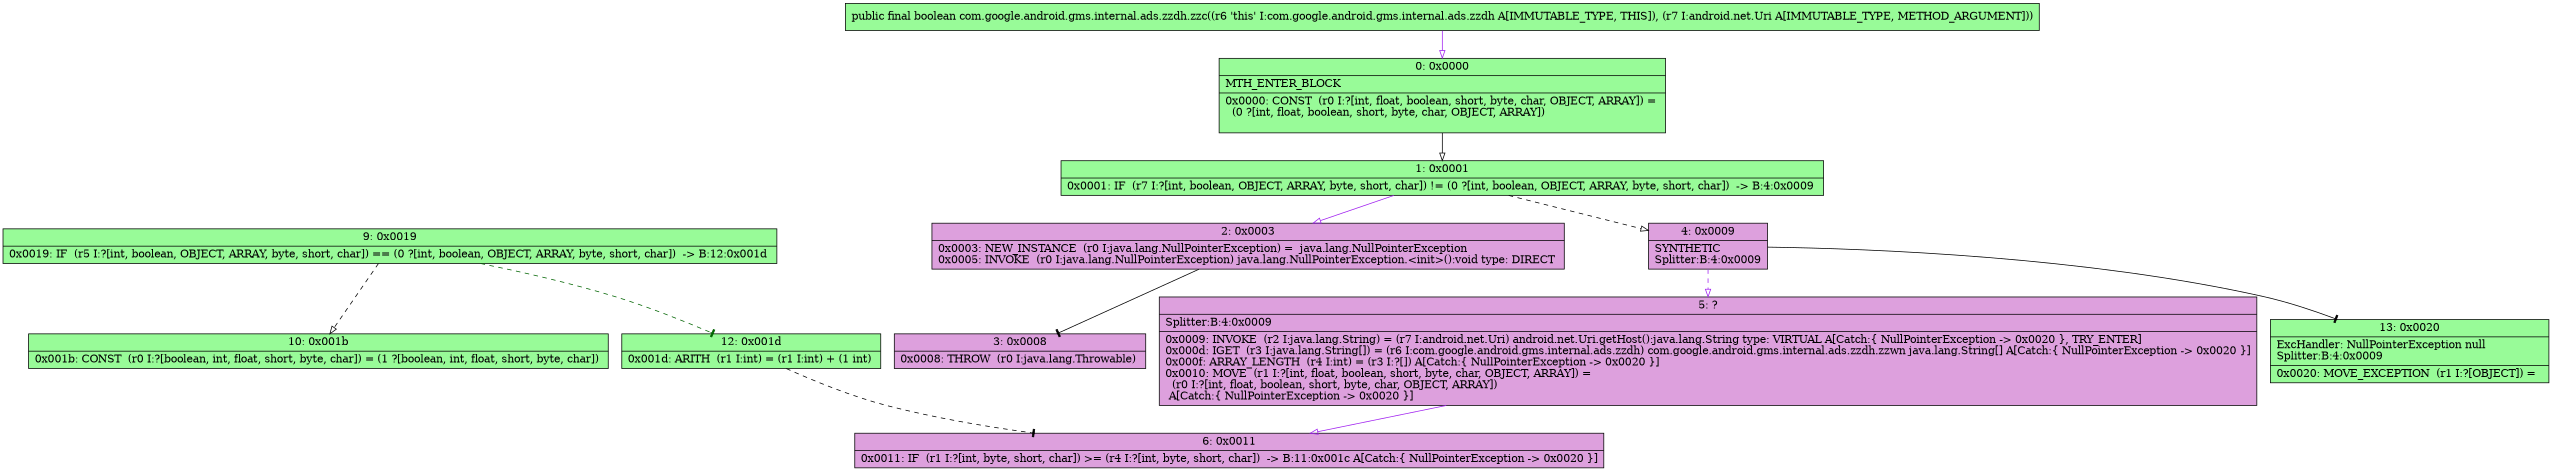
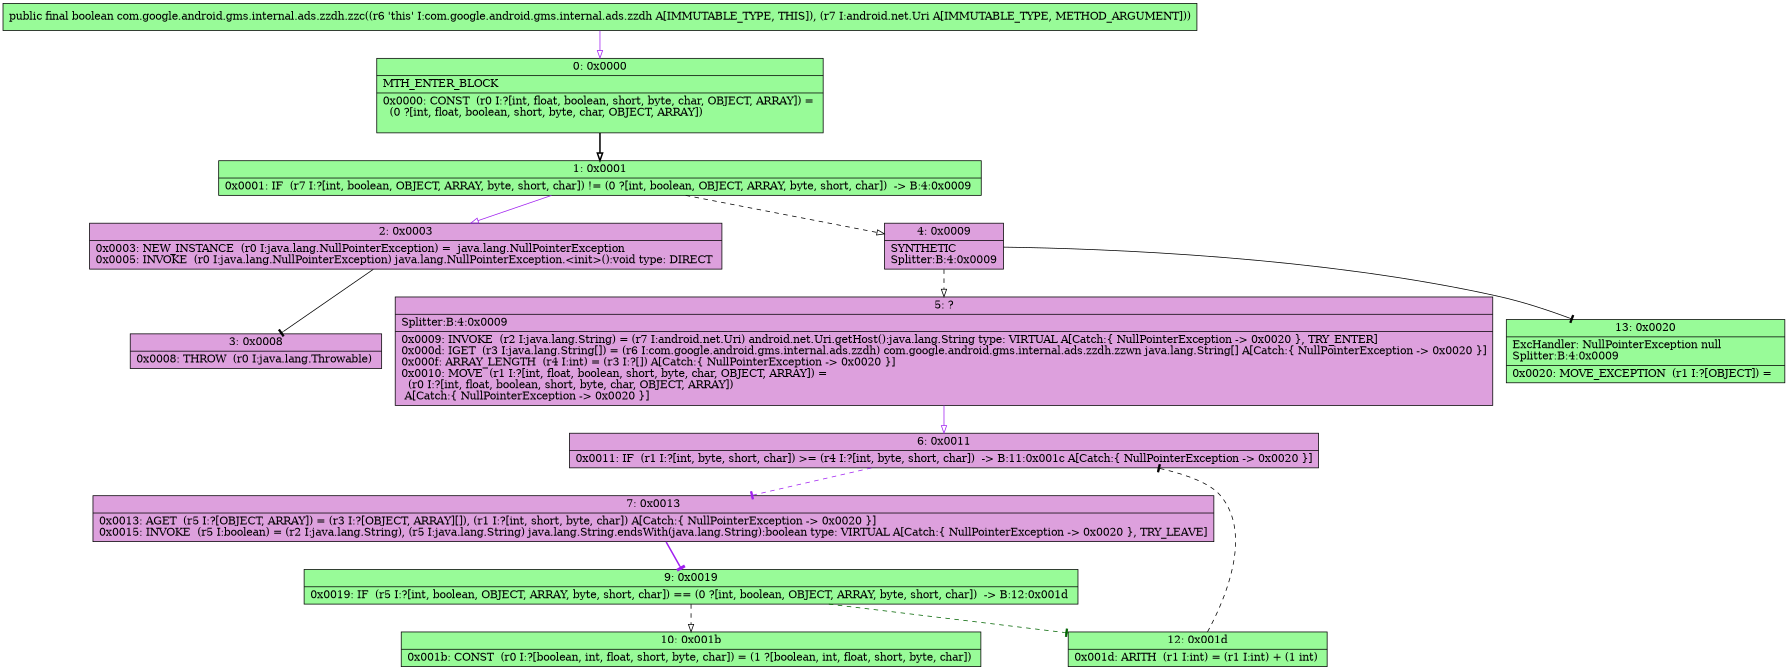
edge "0: 0x0000" -> "1: 0x0001": style solid -> bold
edge "4: 0x0009" -> "5: ?": color purple -> black
node "7: 0x0013": added
